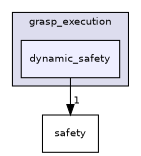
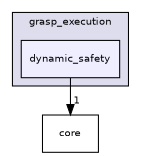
node "safety": label "safety" -> "core"
